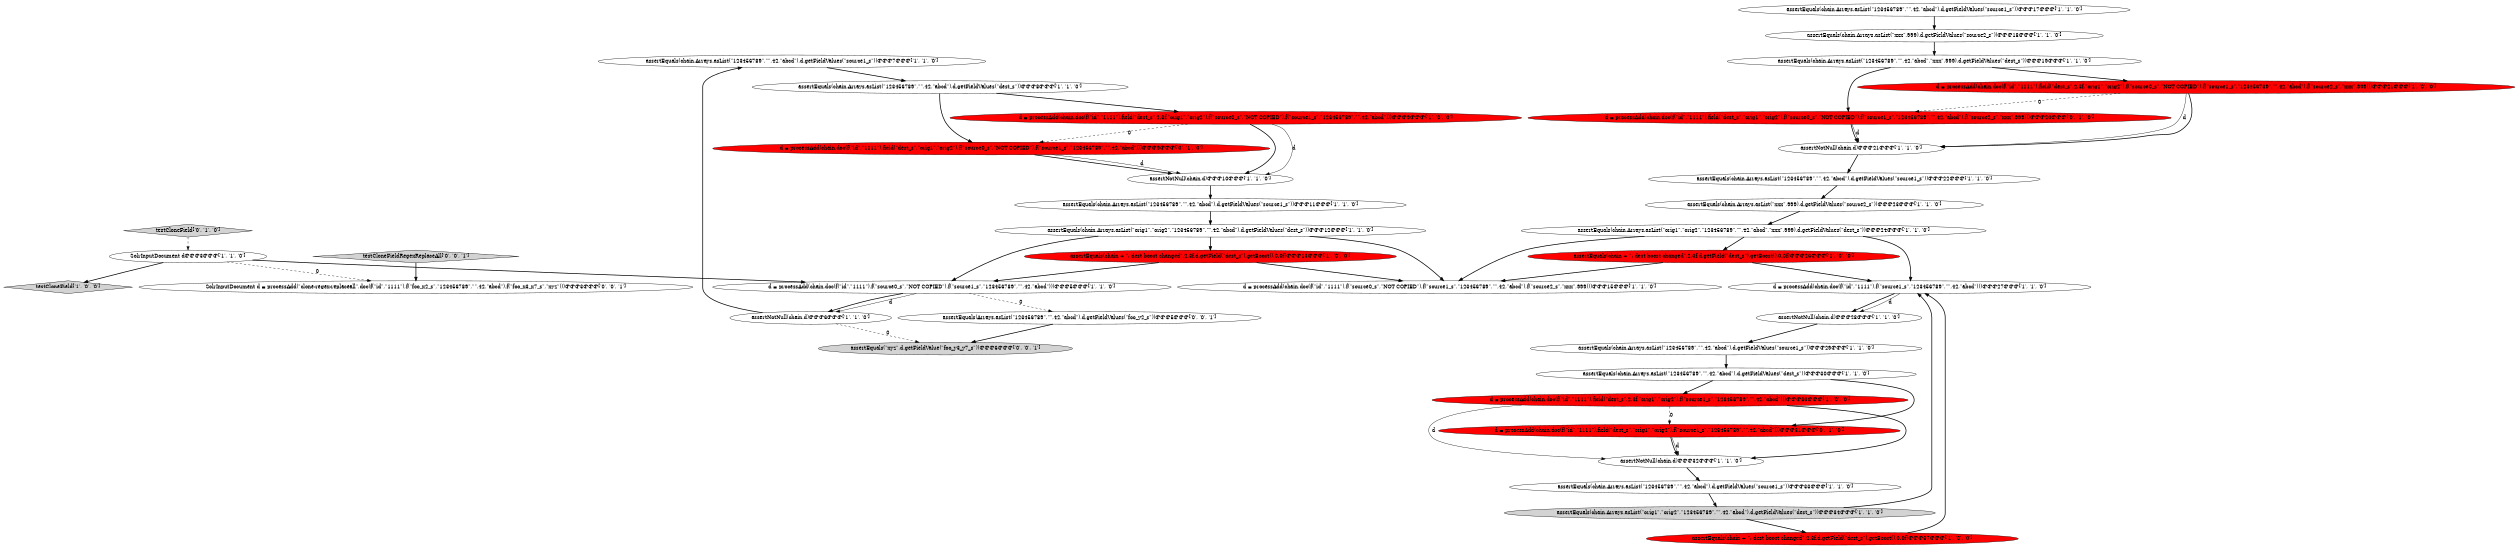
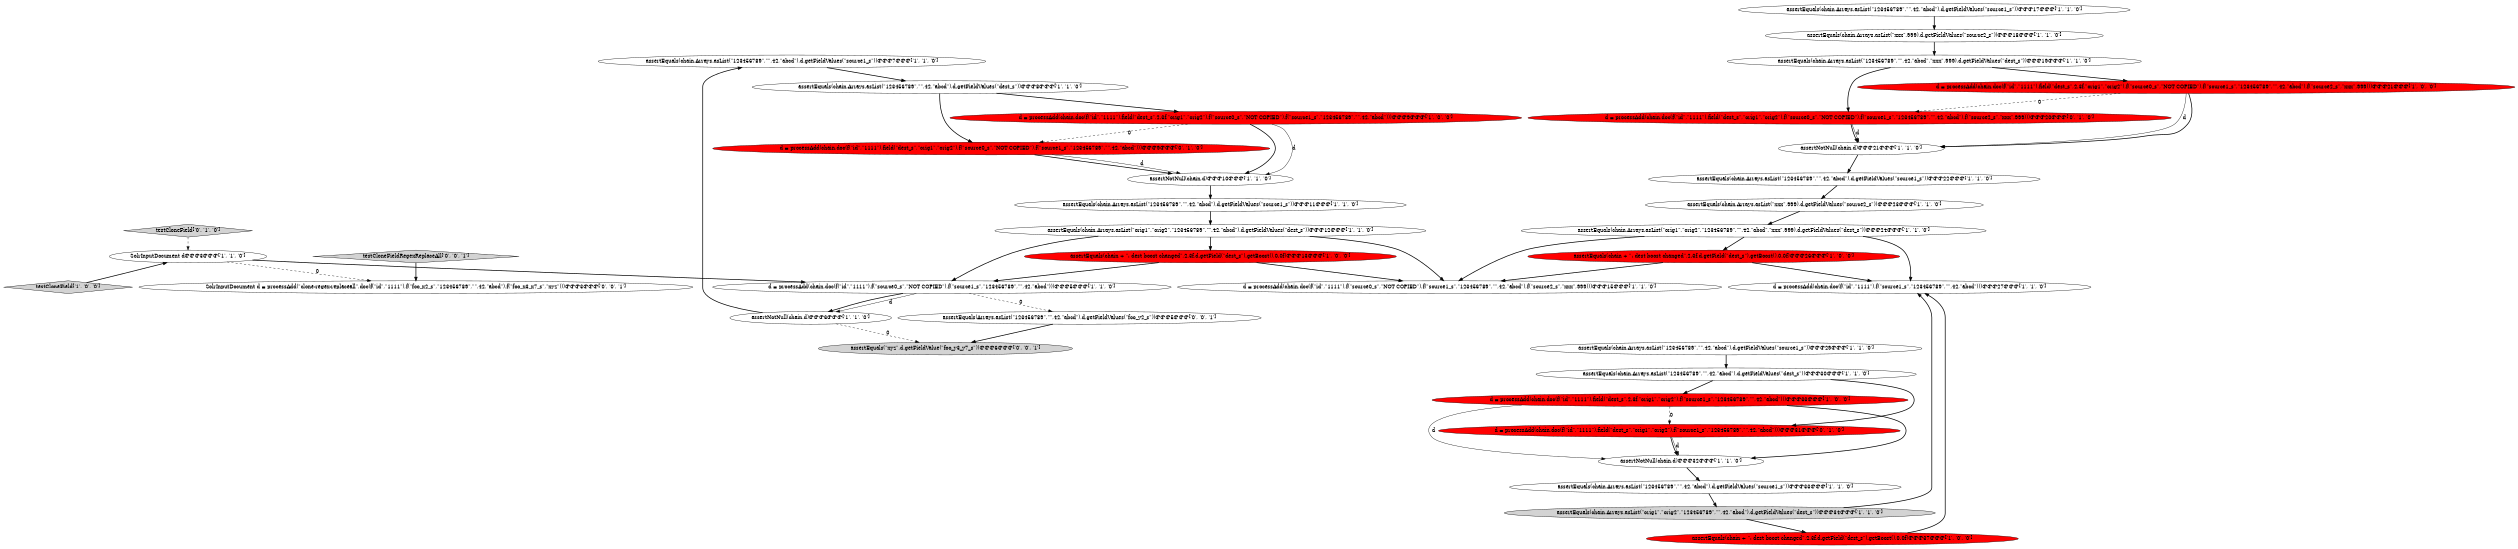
edge "SolrInputDocument d@@@3@@@['1', '1', '0']" -> "testCloneField['1', '0', '0']": reversed
node "assertNotNull(chain,d)@@@28@@@['1', '1', '0']": removed
